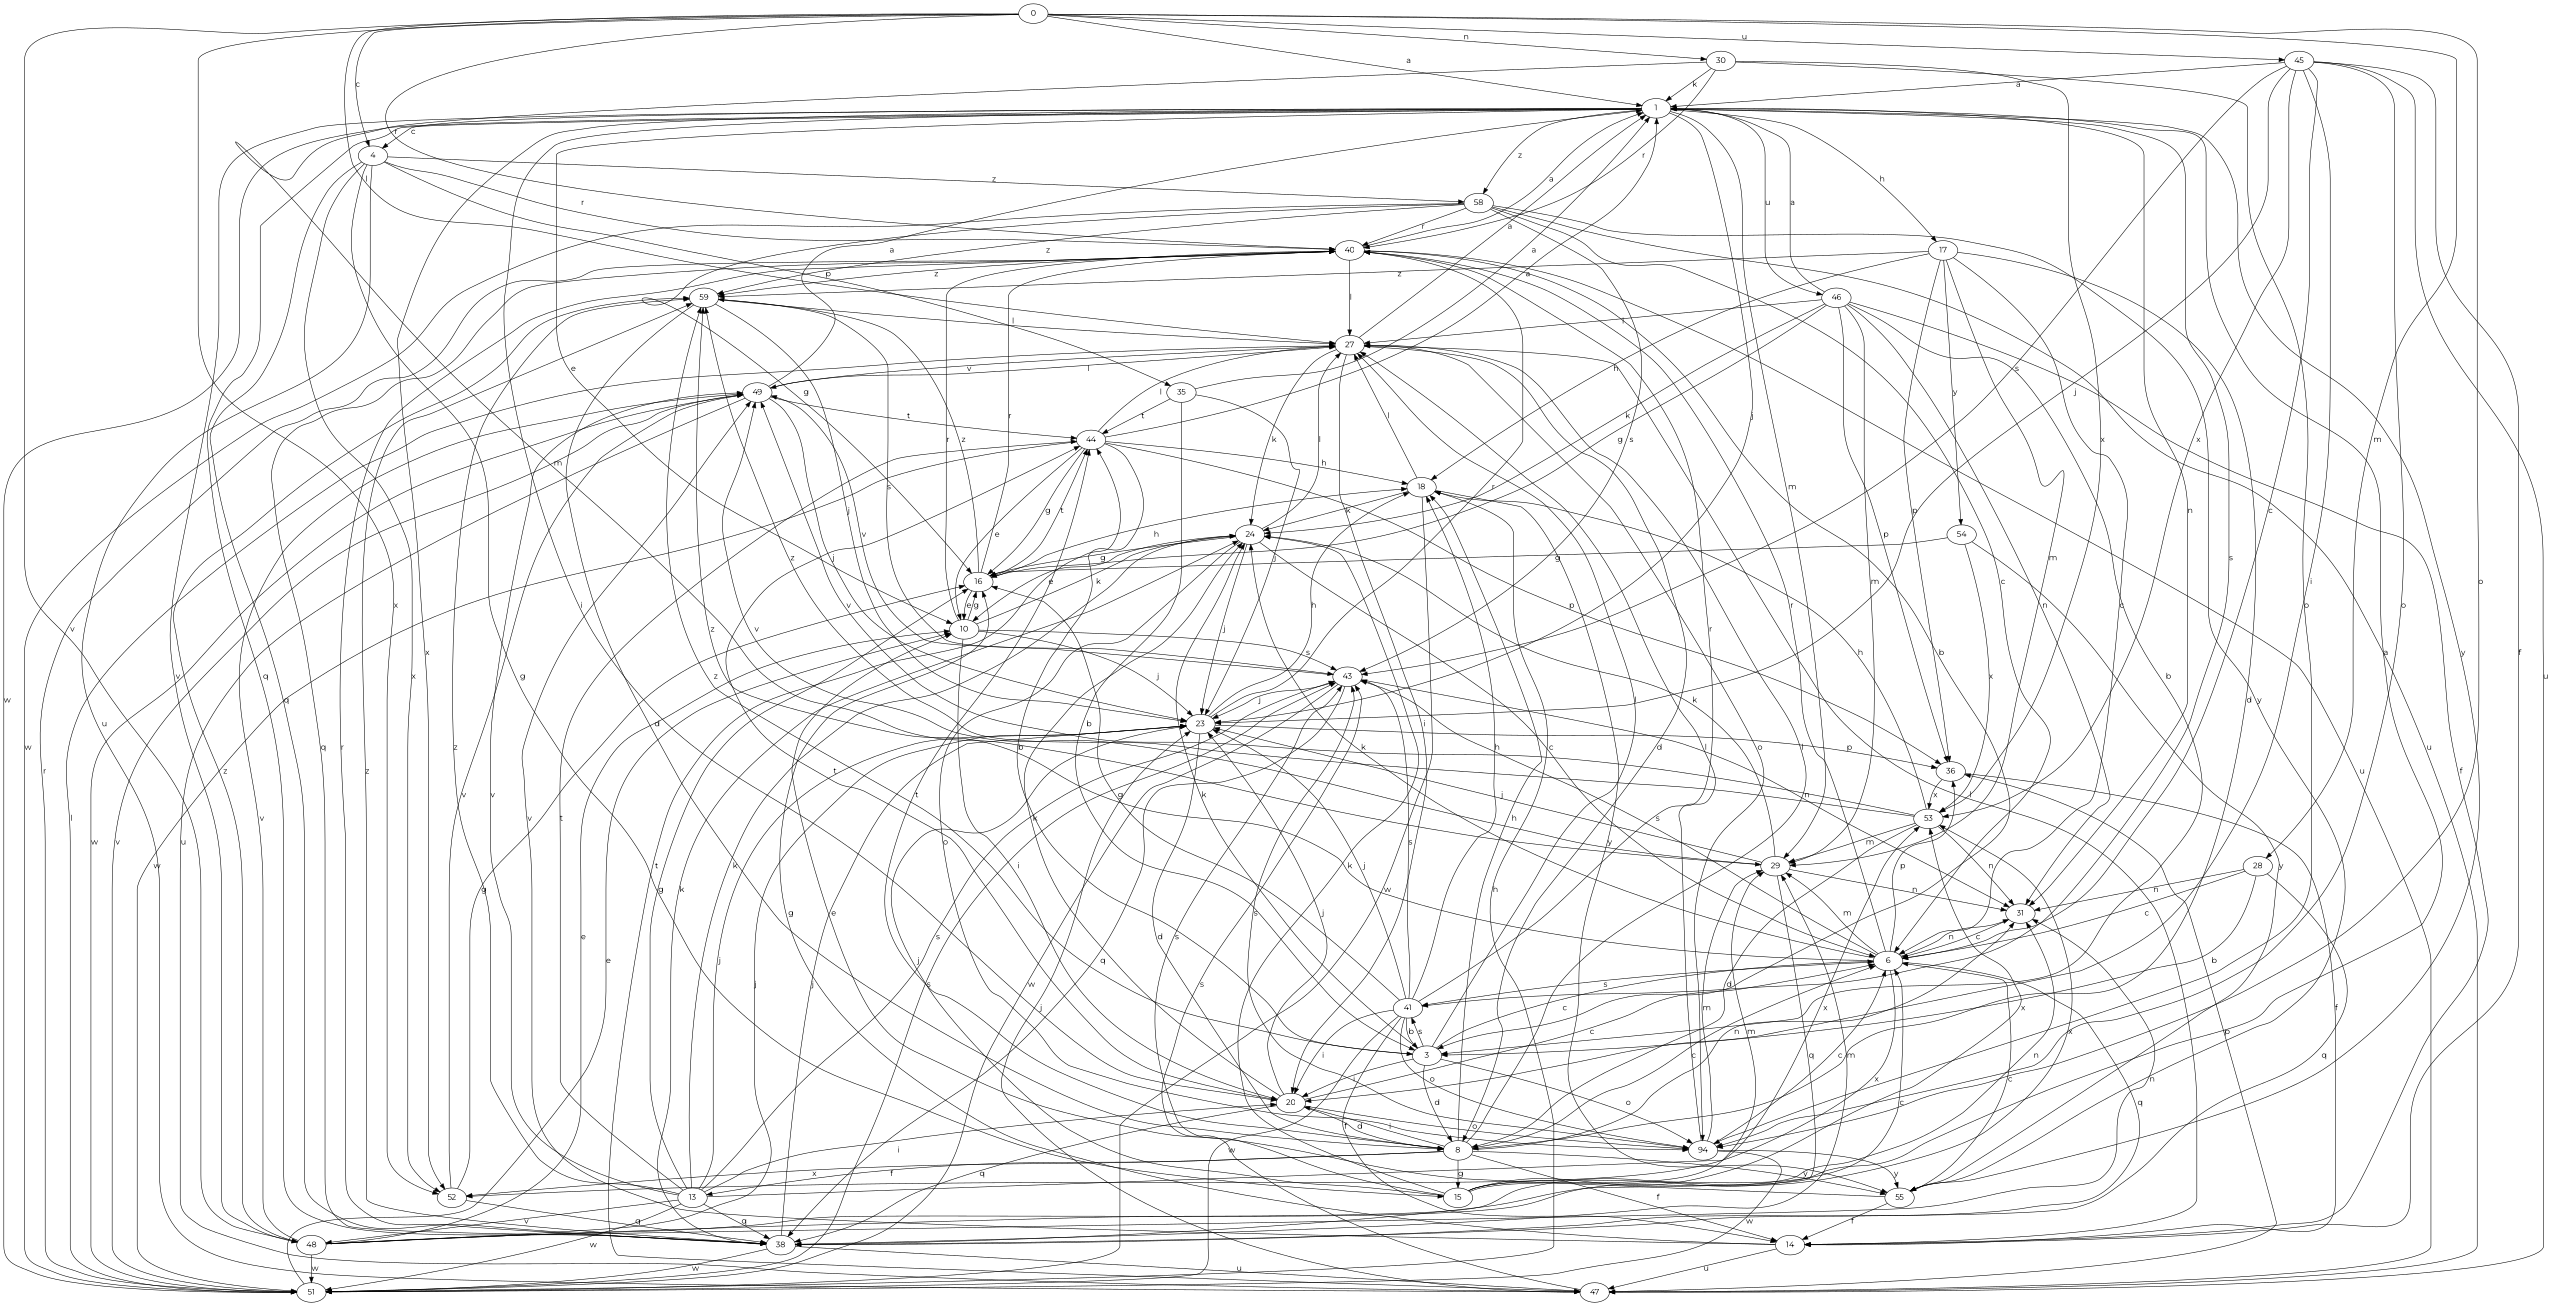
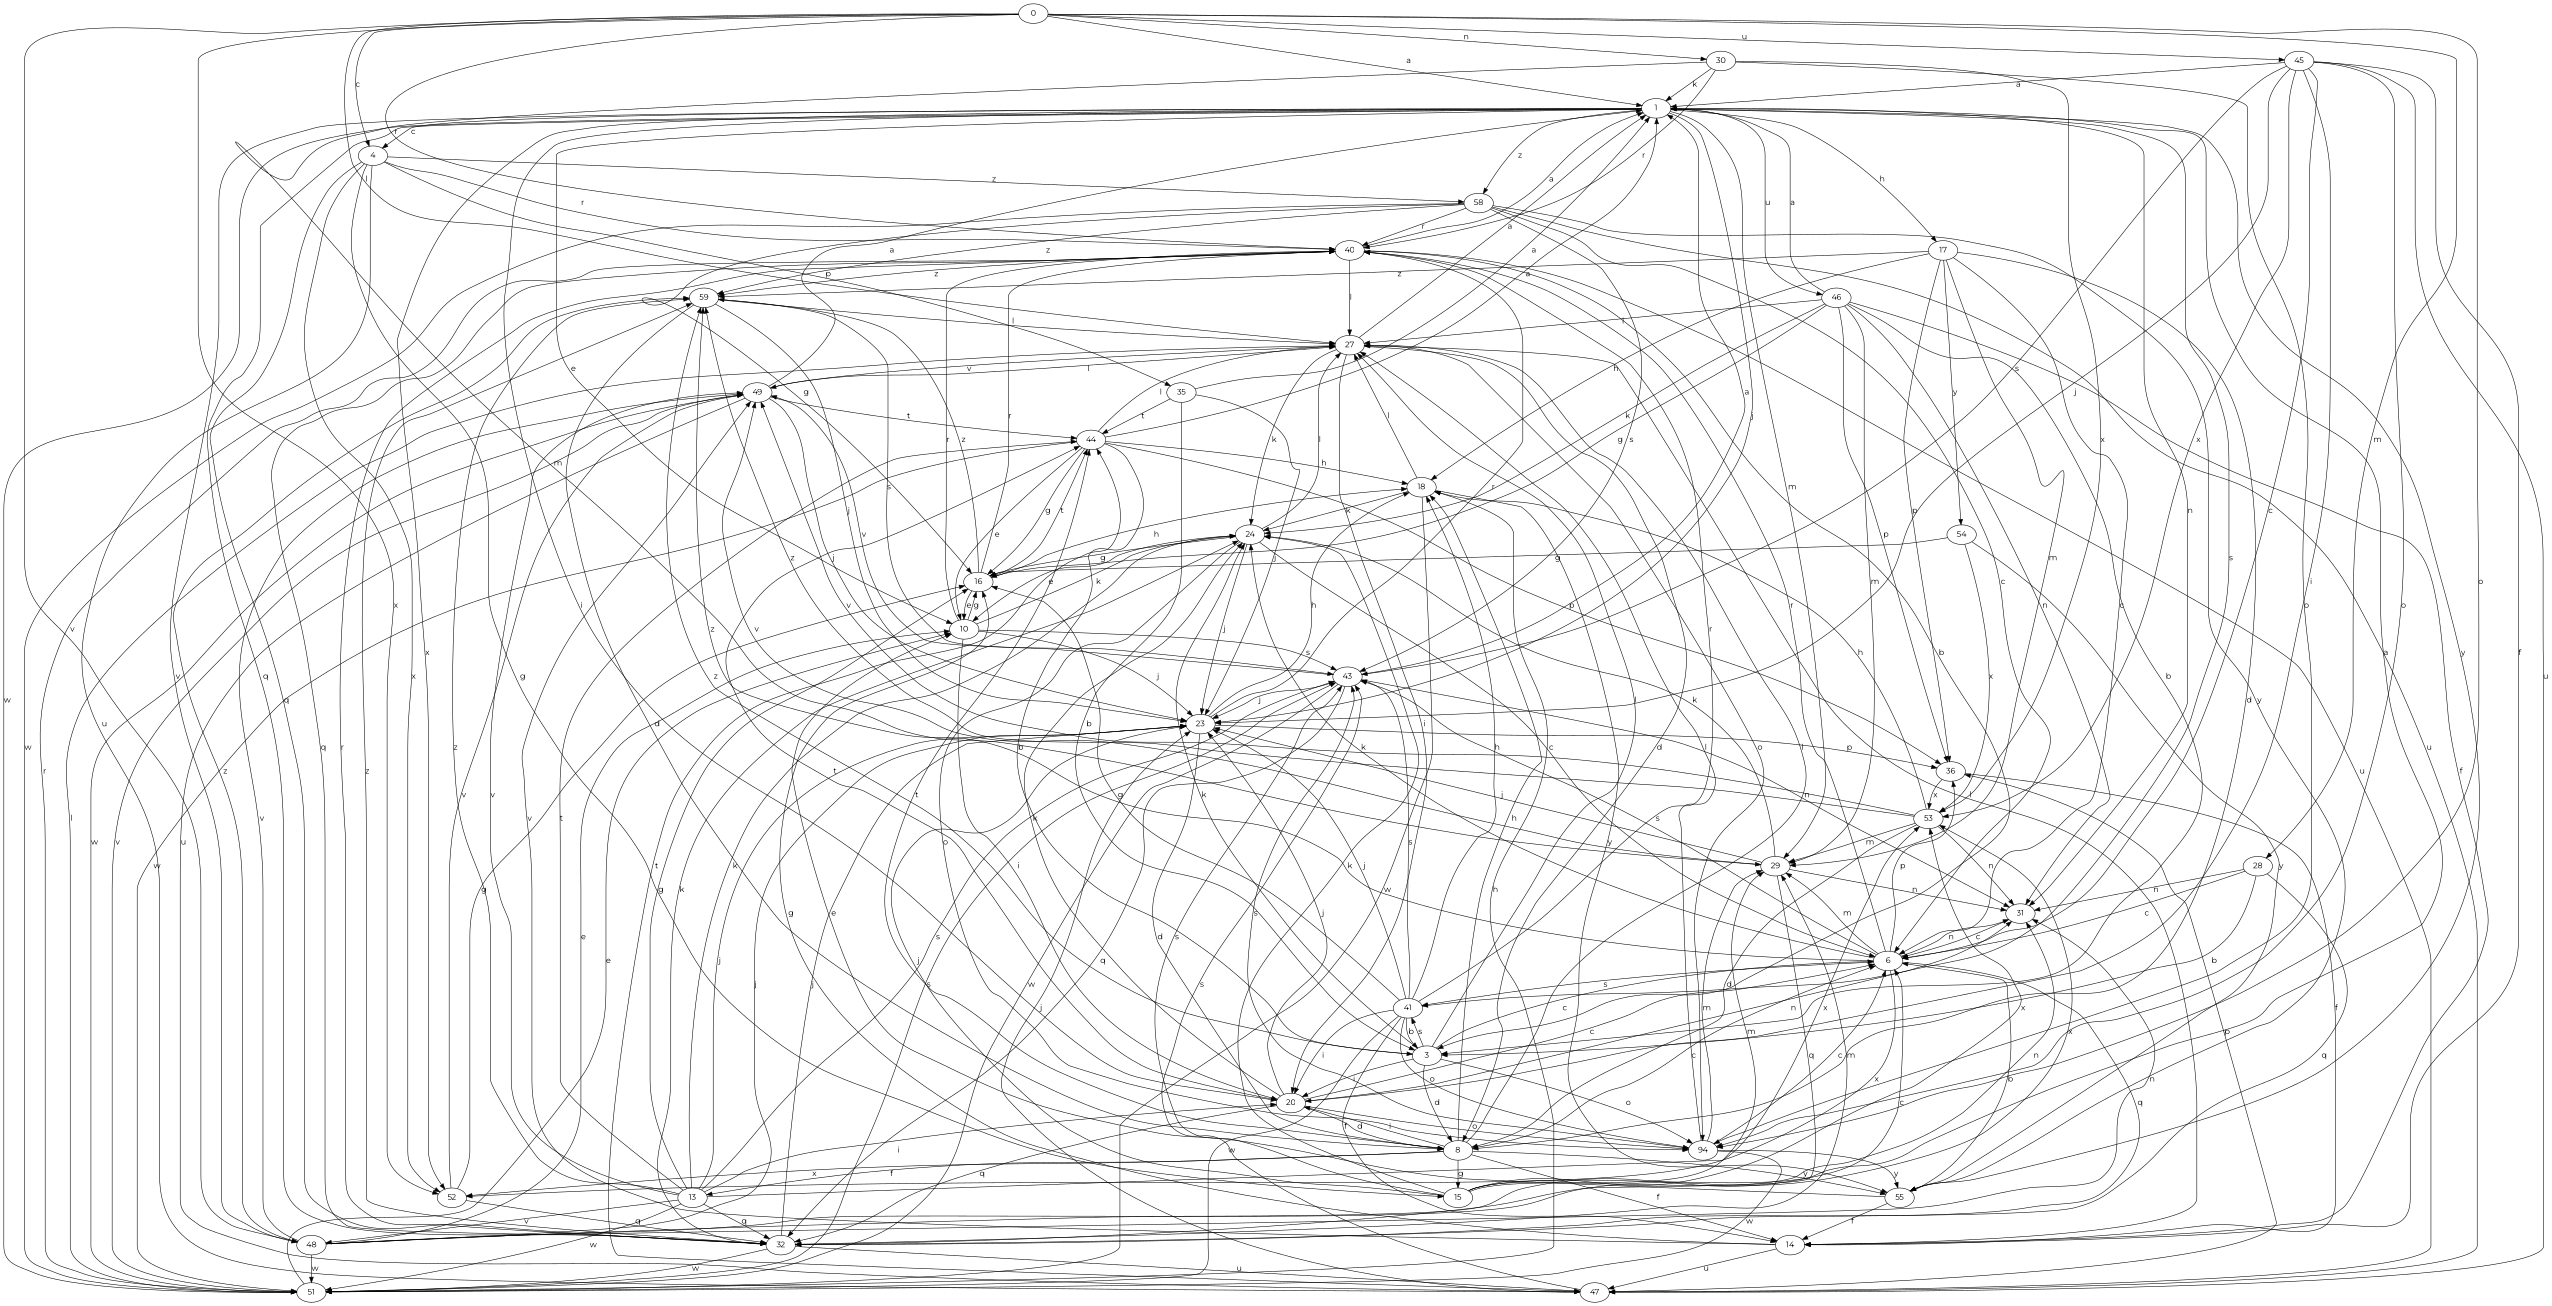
edge "43" -> "1": added, label "a"
edge "8" -> "31": now "20" -> "31"
edge "55" -> "6": label "c" -> "b"
node "38": label "38" -> "32"
